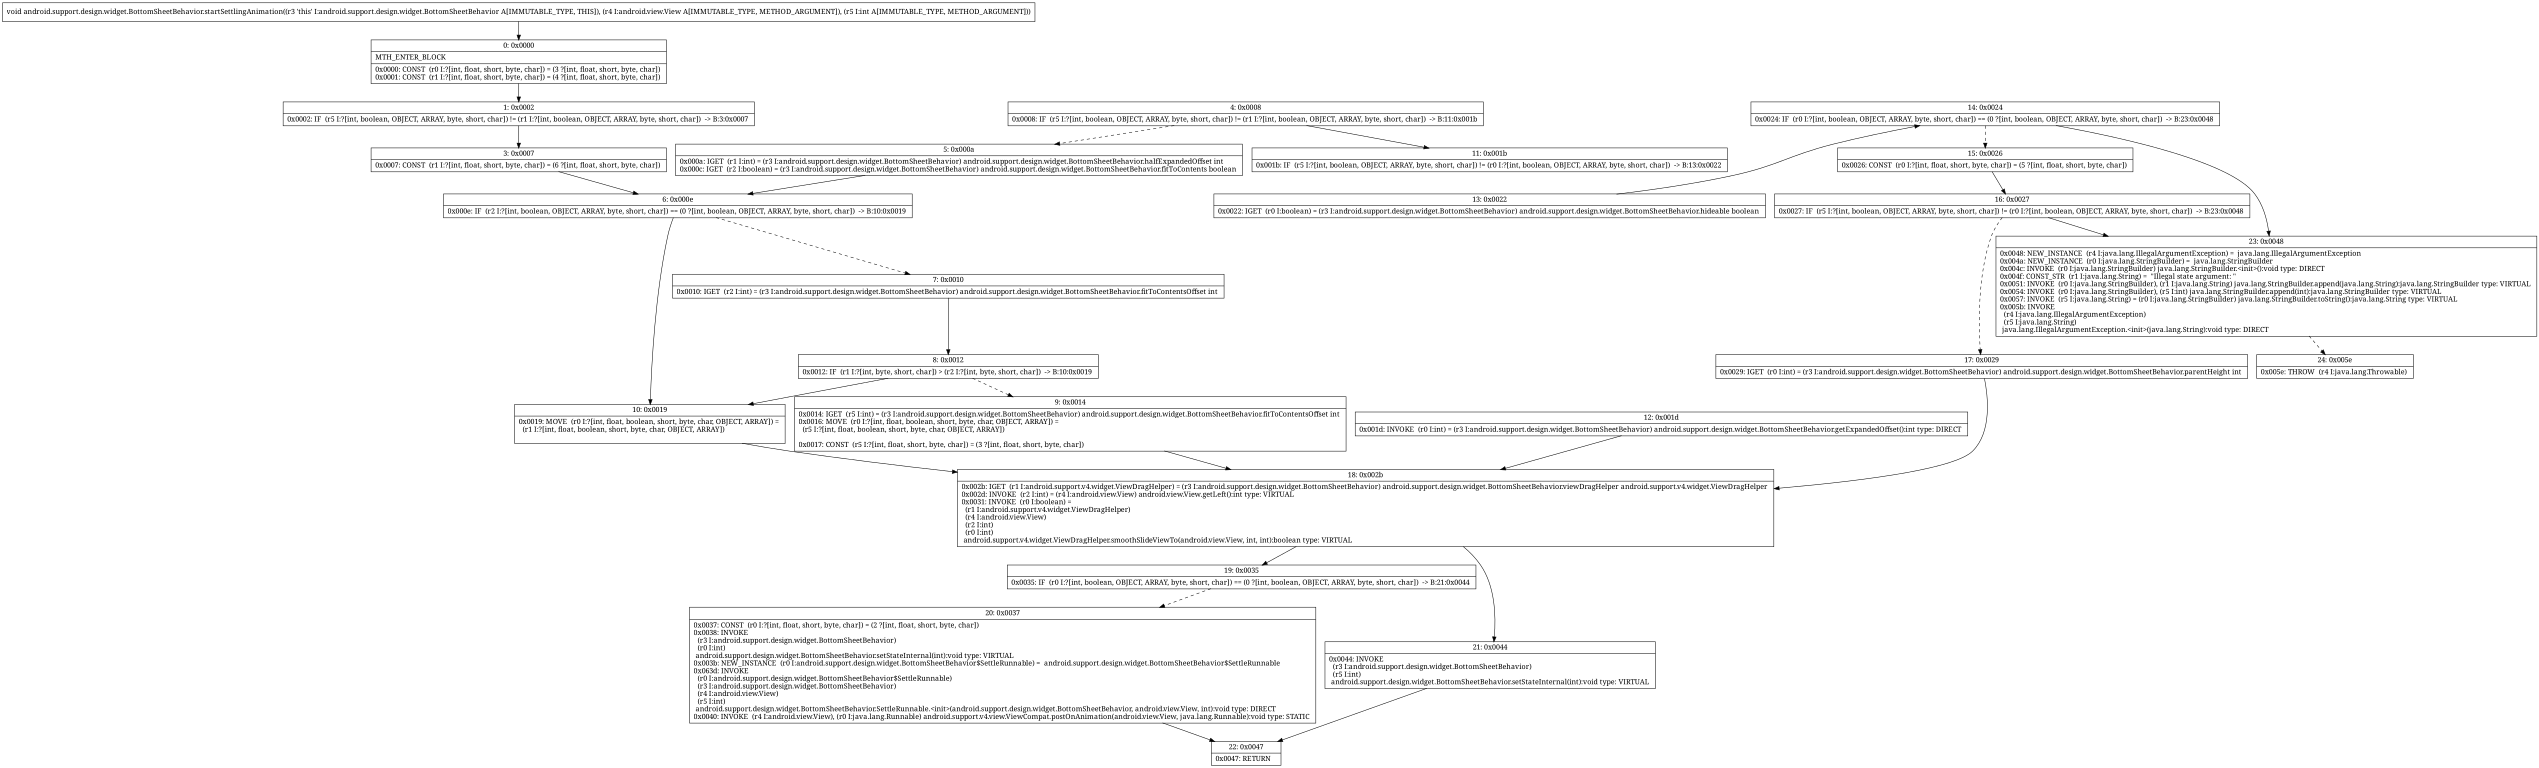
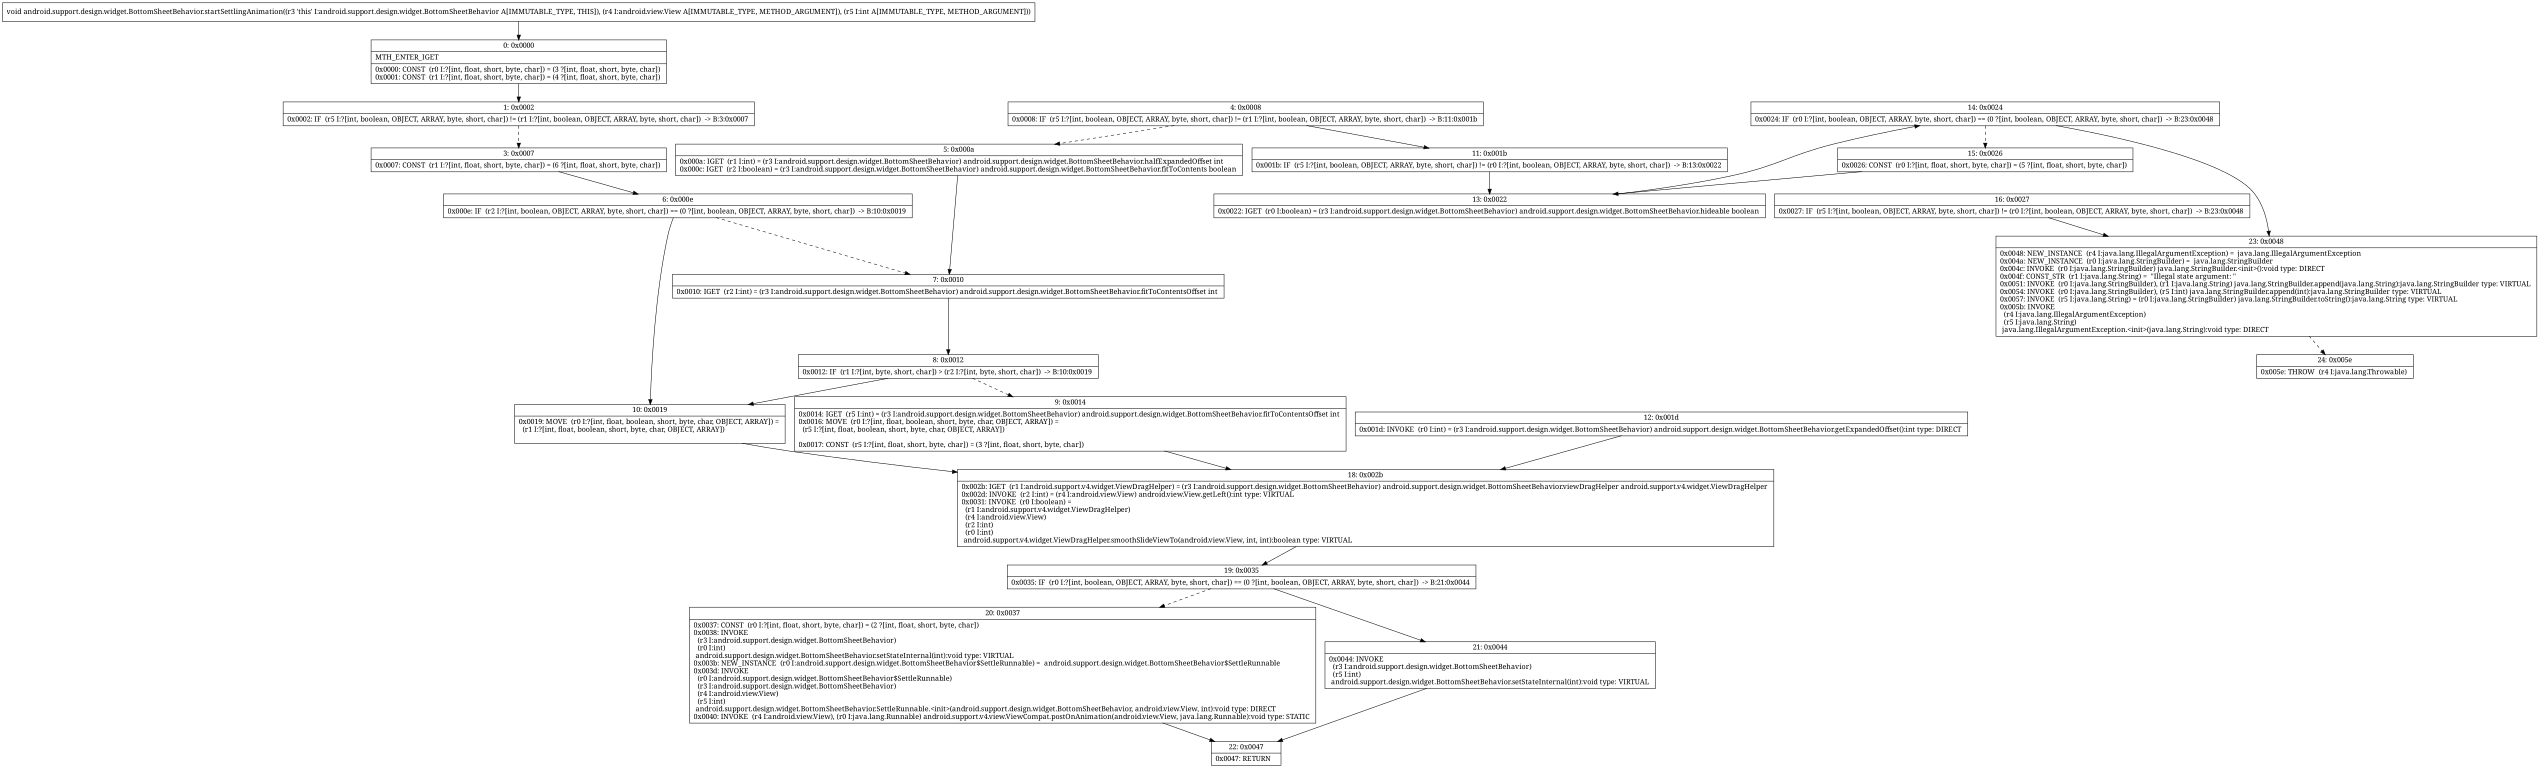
node "0: 0x0000": text "MTH_ENTER_BLOCK" -> "MTH_ENTER_IGET"
edge "1: 0x0002" -> "3: 0x0007": style solid -> dashed
edge "11: 0x001b" -> "13: 0x0022": added
edge "15: 0x0026" -> "16: 0x0027": now "15: 0x0026" -> "13: 0x0022"
edge "5: 0x000a" -> "6: 0x000e": now "5: 0x000a" -> "7: 0x0010"
node "17: 0x0029": removed
edge "18: 0x002b" -> "21: 0x0044": now "19: 0x0035" -> "21: 0x0044"
node "20: 0x0037": text "0x063d: INVOKE" -> "0x003d: INVOKE"
